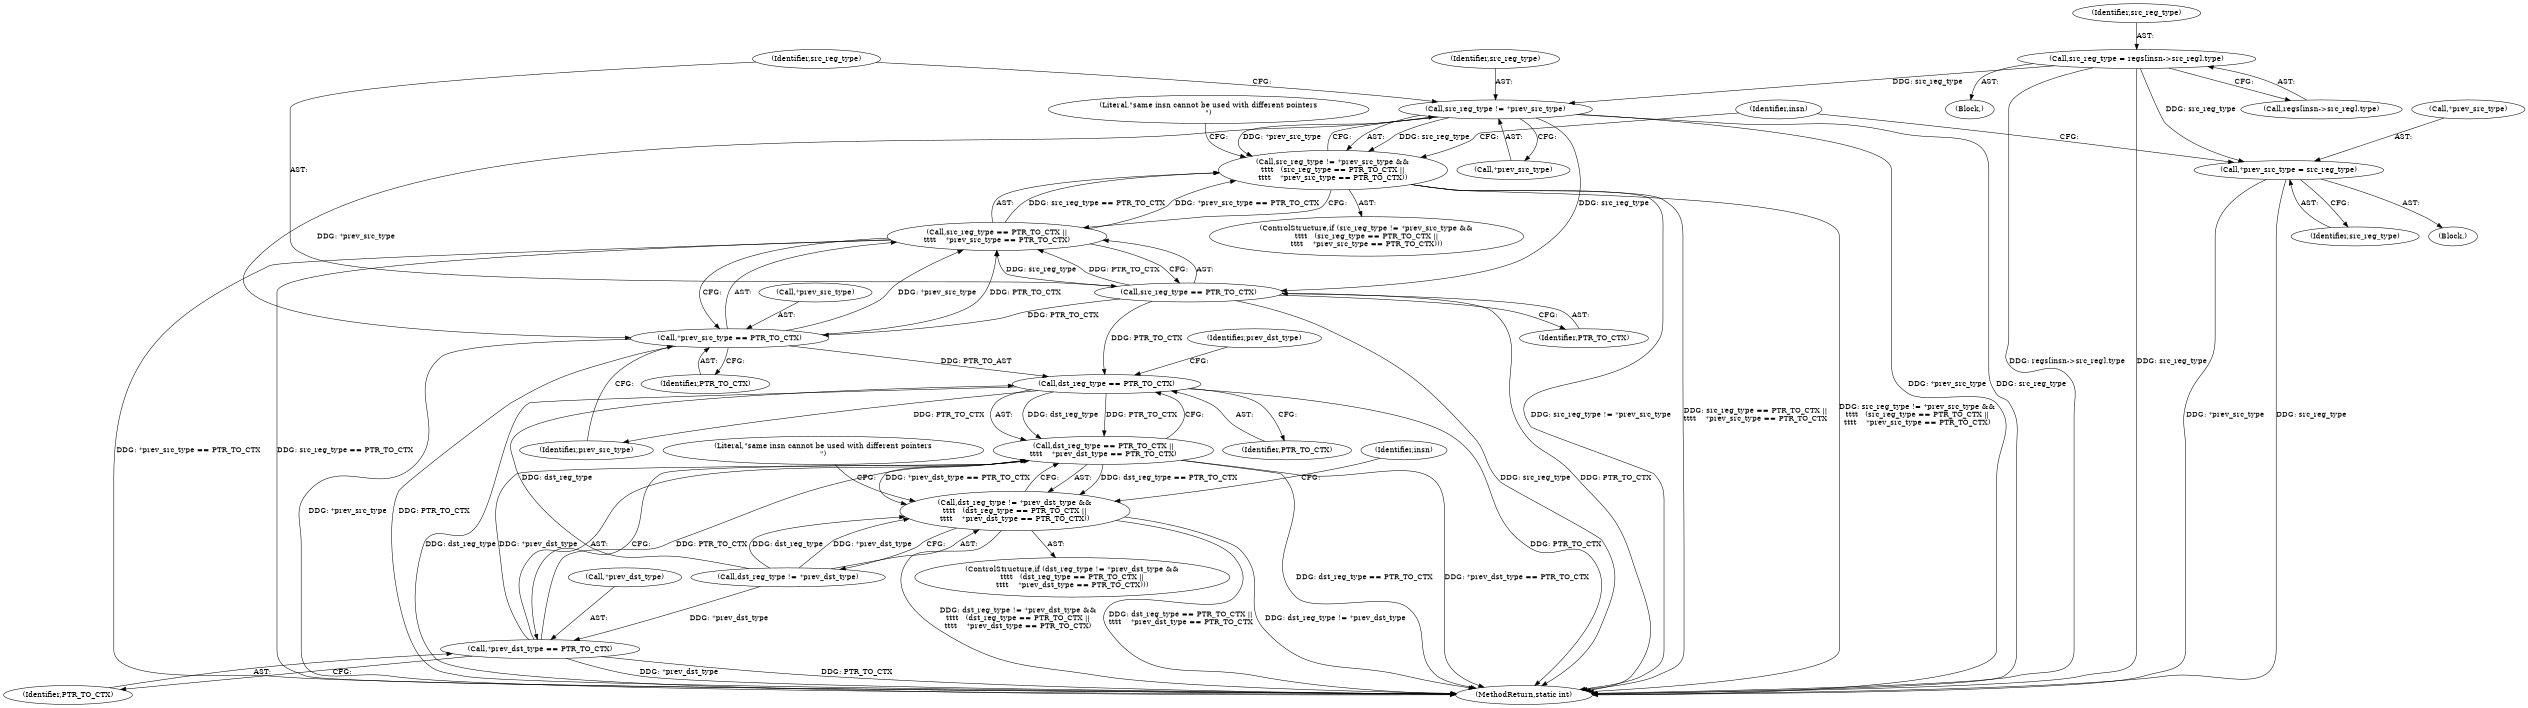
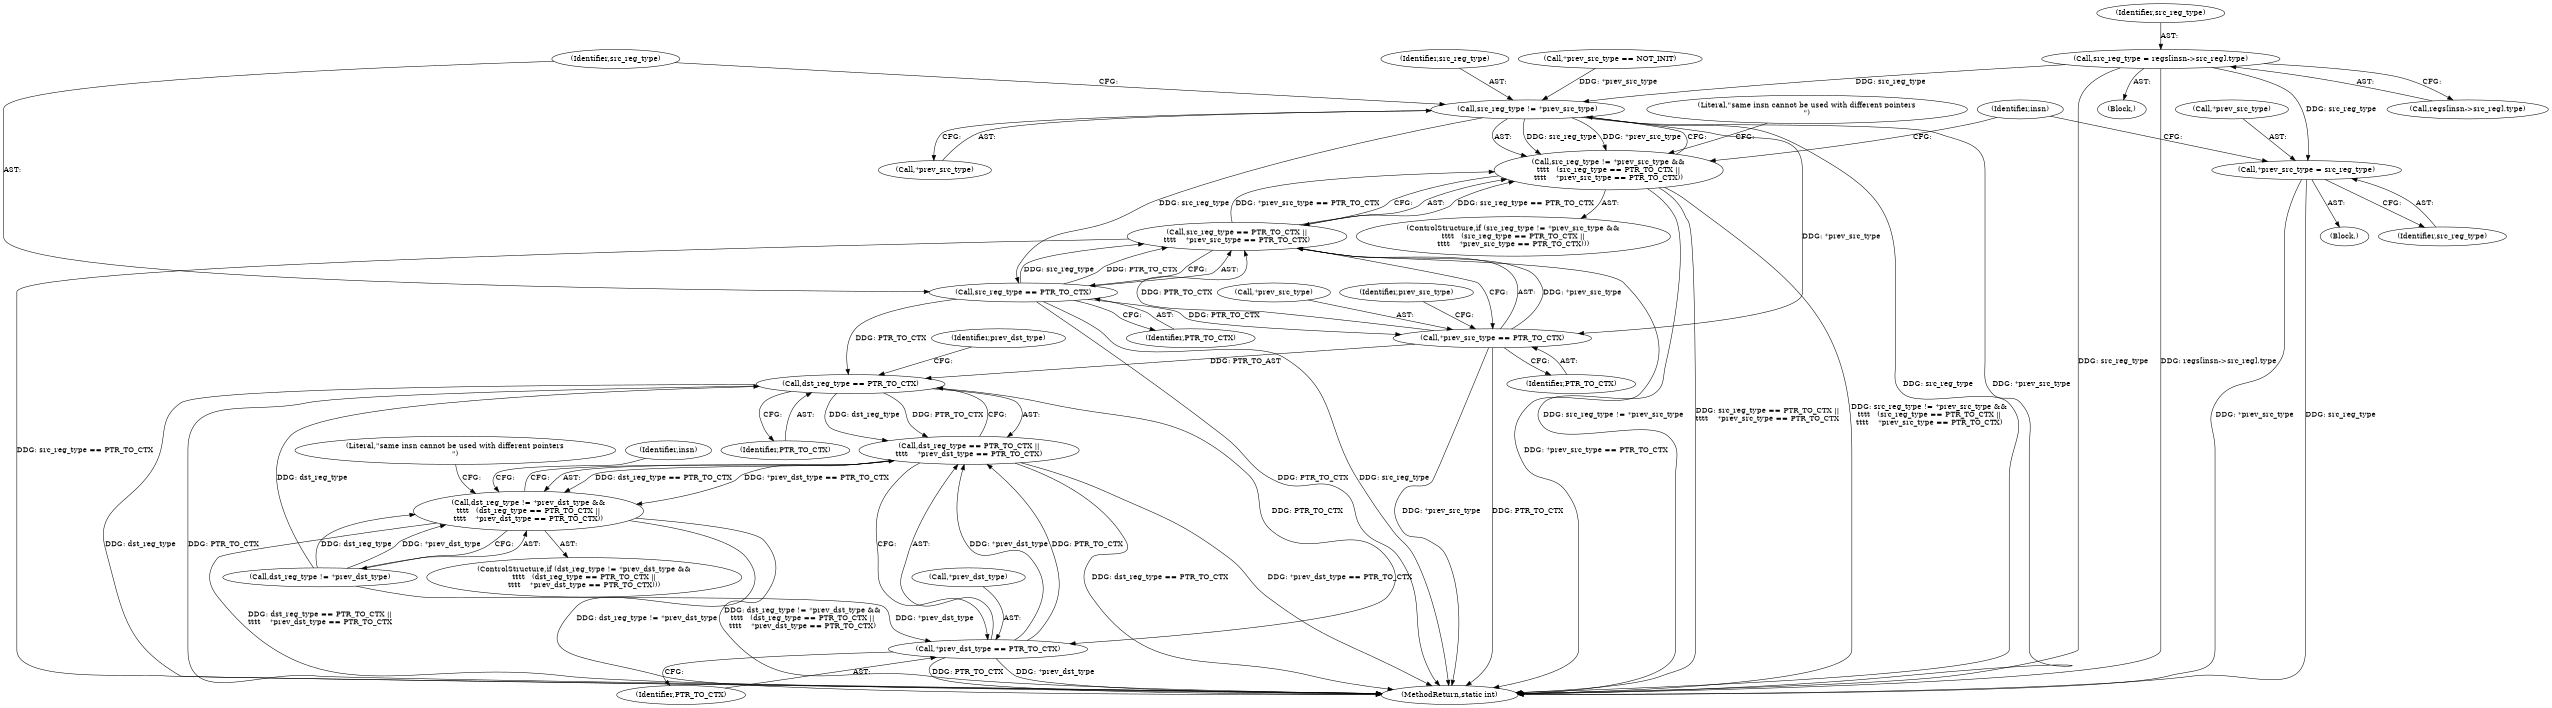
node "(Call,*prev_src_type == NOT_INIT)": added
edge "(Call,dst_reg_type == PTR_TO_CTX)" -> "(Identifier,prev_src_type)": now "(Call,dst_reg_type == PTR_TO_CTX)" -> "(Call,*prev_dst_type == PTR_TO_CTX)"
